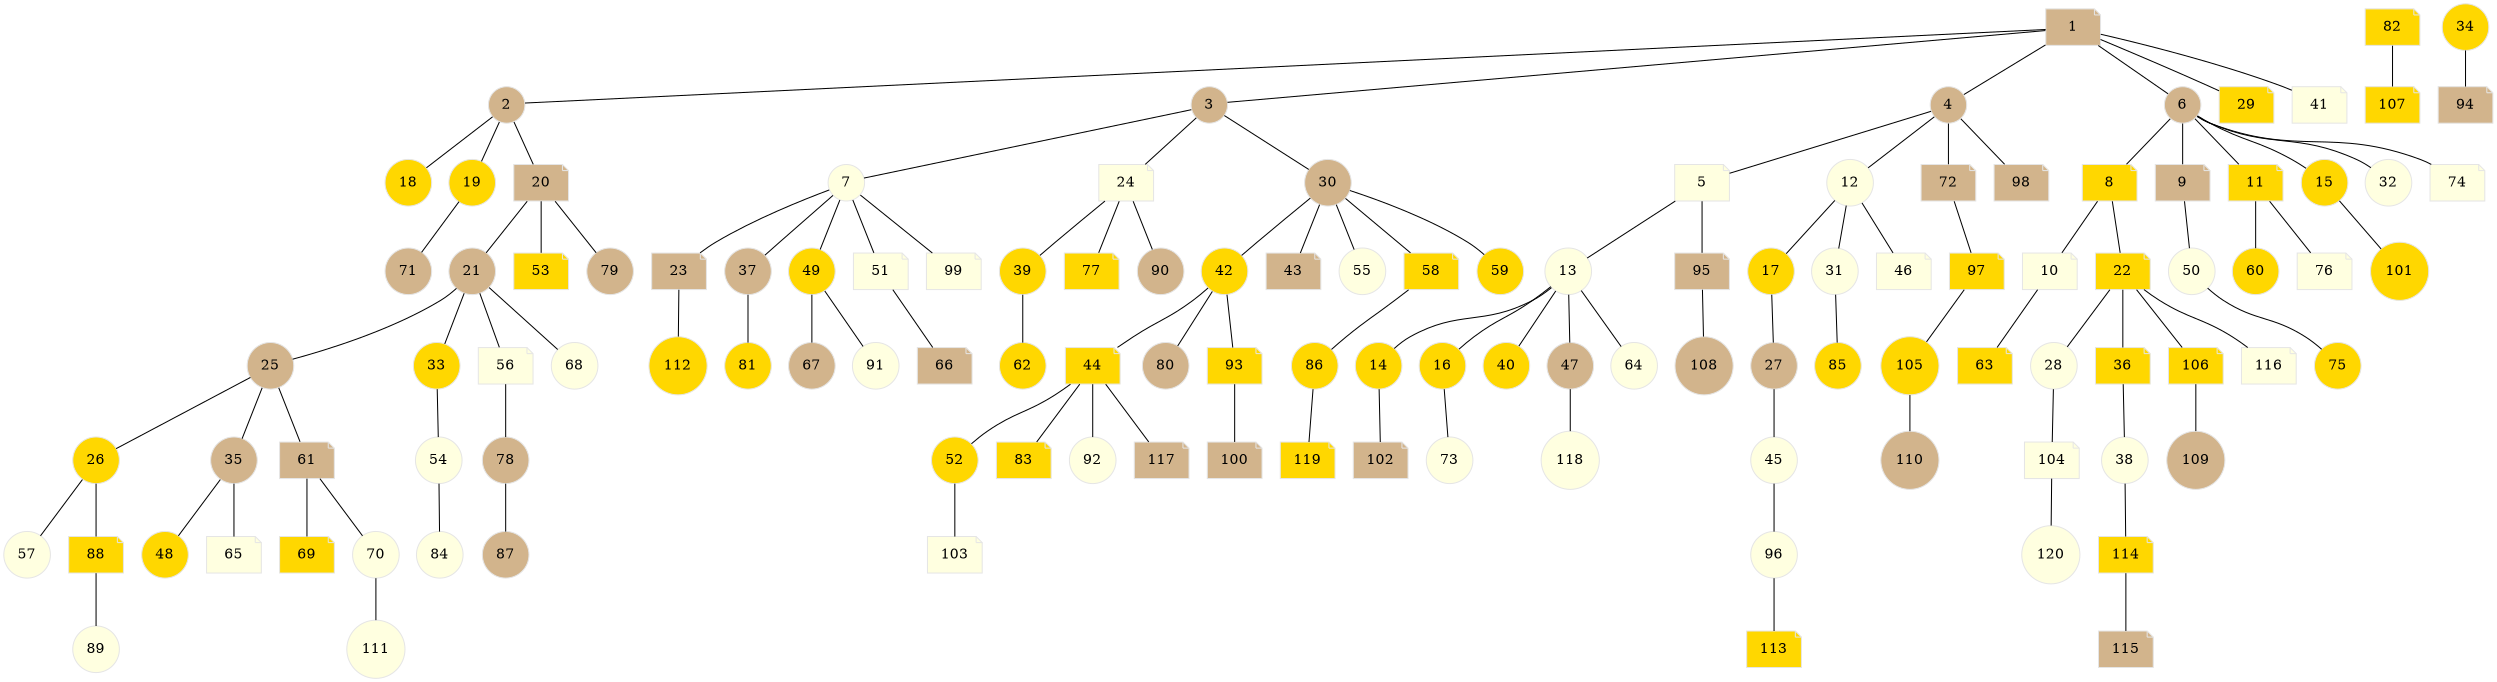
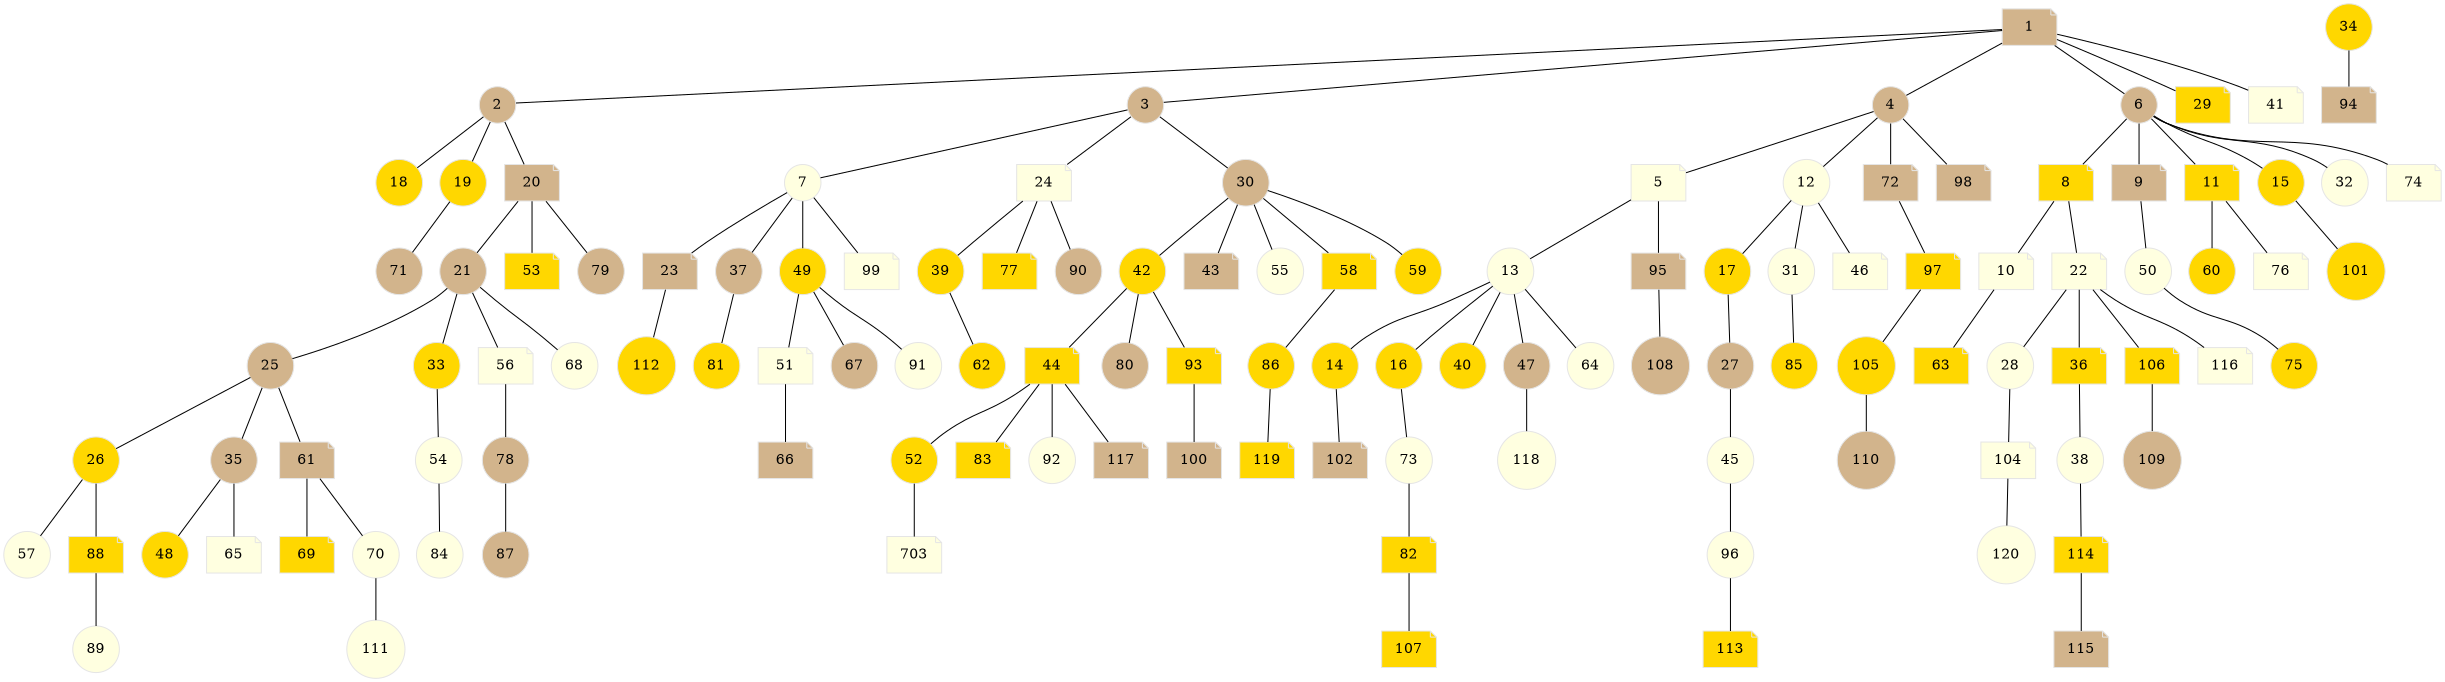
edge "7" -- "51": now "49" -- "51"
node "22": fillcolor gold -> lightyellow
edge "73" -- "82": added
node "103": label "103" -> "703"
